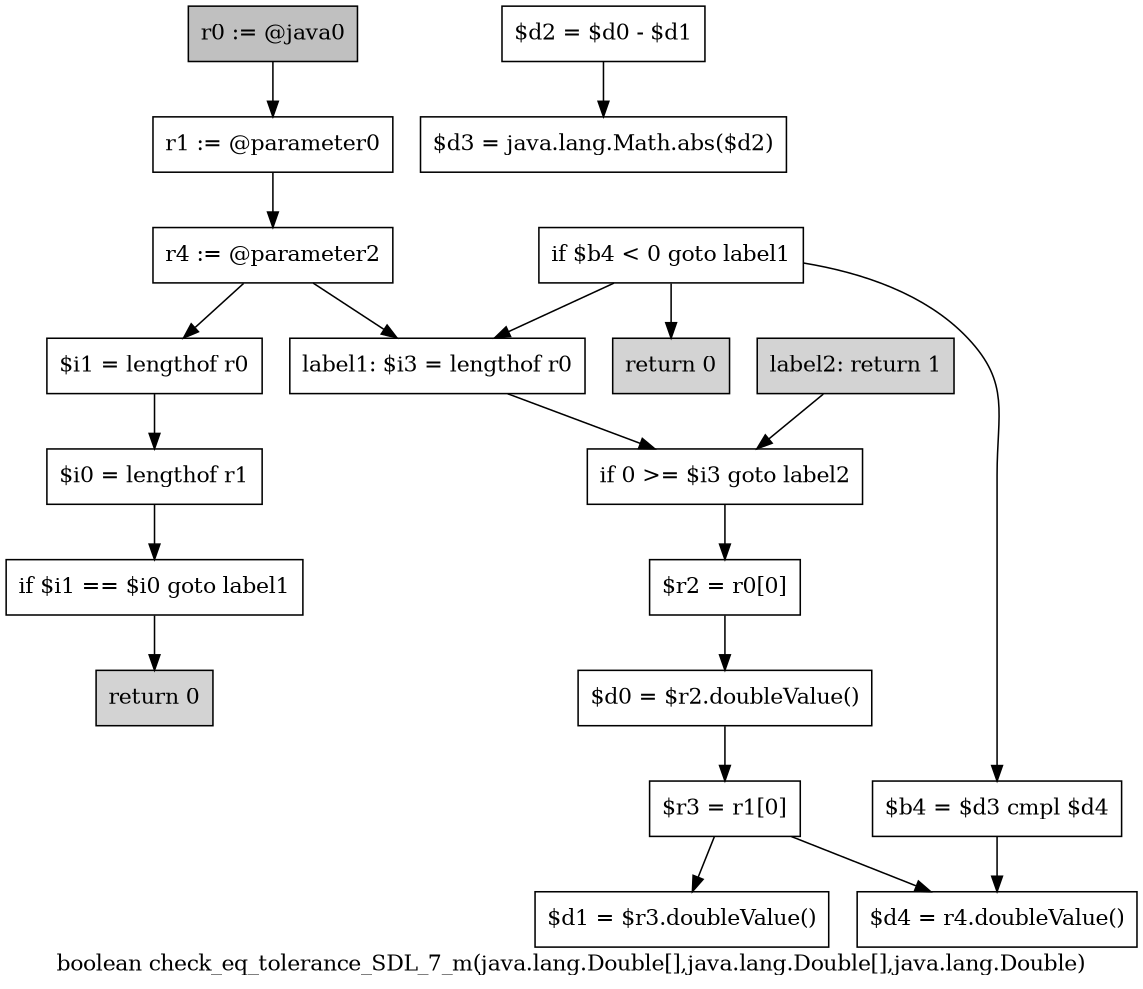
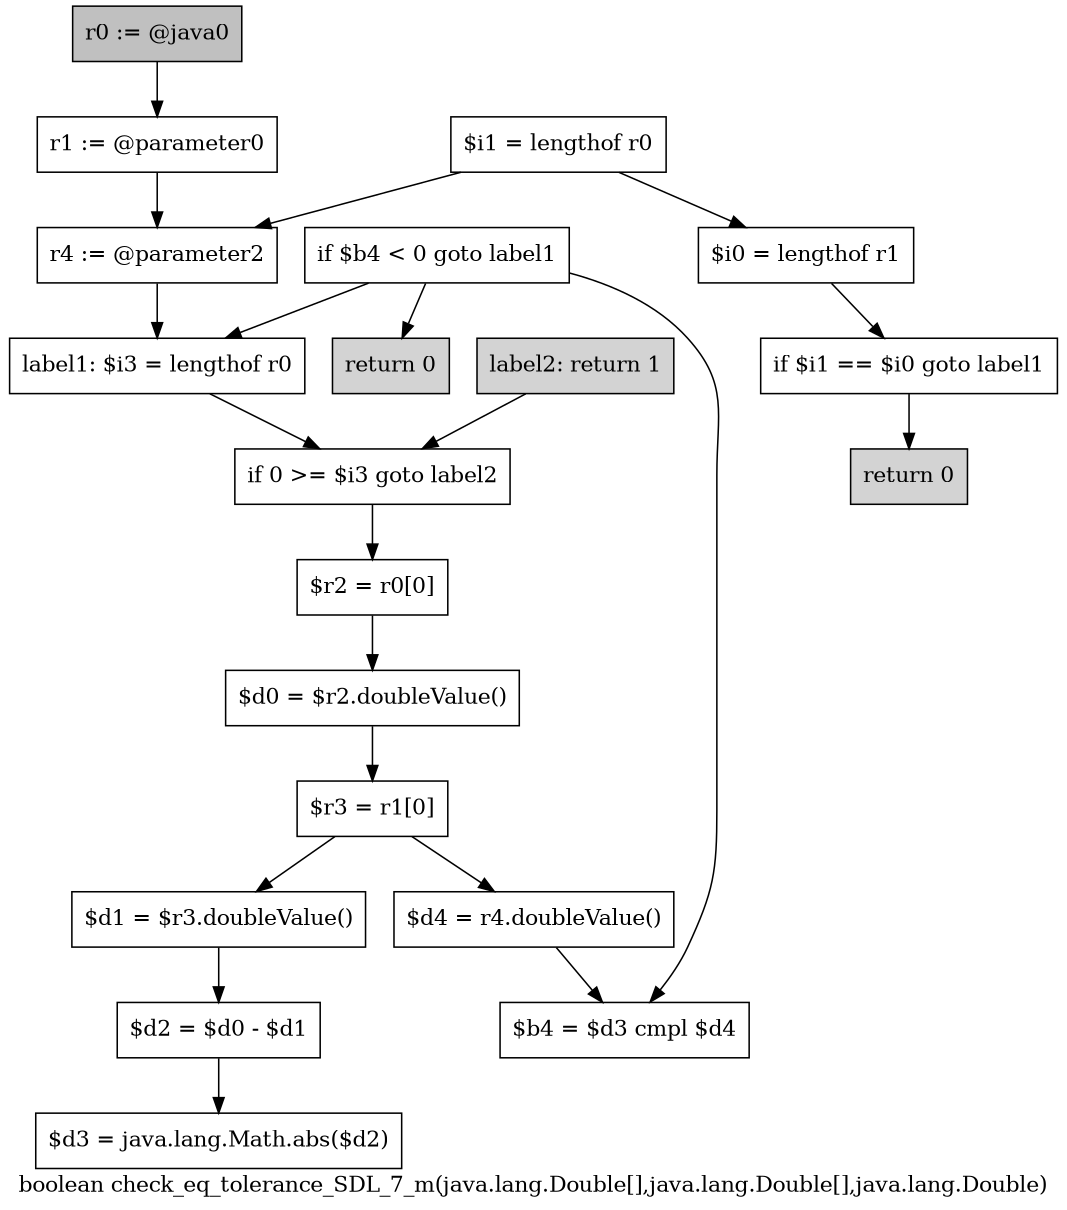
edge "r4 := @parameter2" -> "$i1 = lengthof r0": reversed
edge "$b4 = $d3 cmpl $d4" -> "$d4 = r4.doubleValue()": reversed
edge "$d1 = $r3.doubleValue()" -> "$d2 = $d0 - $d1": added
